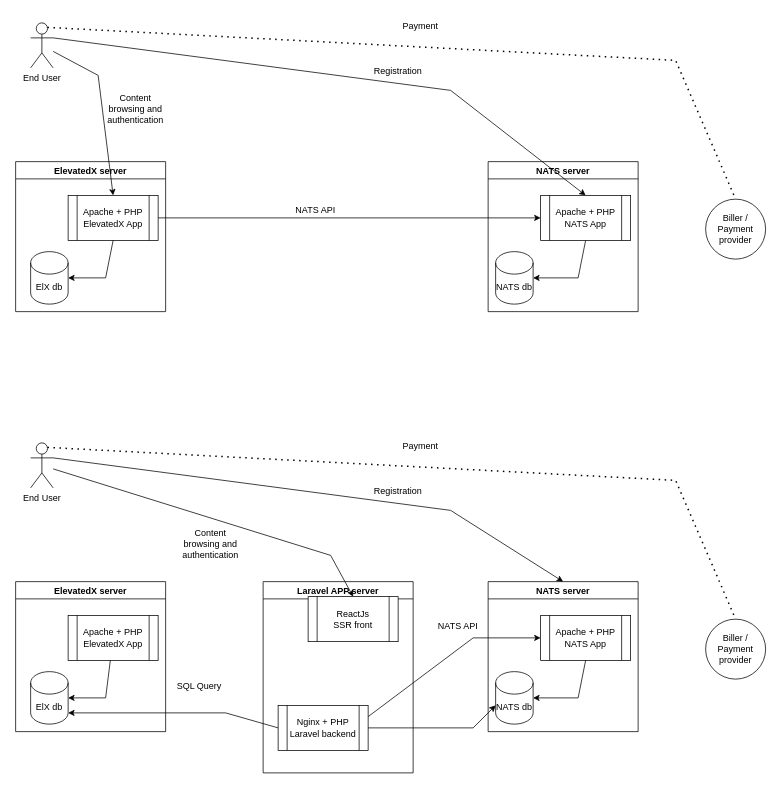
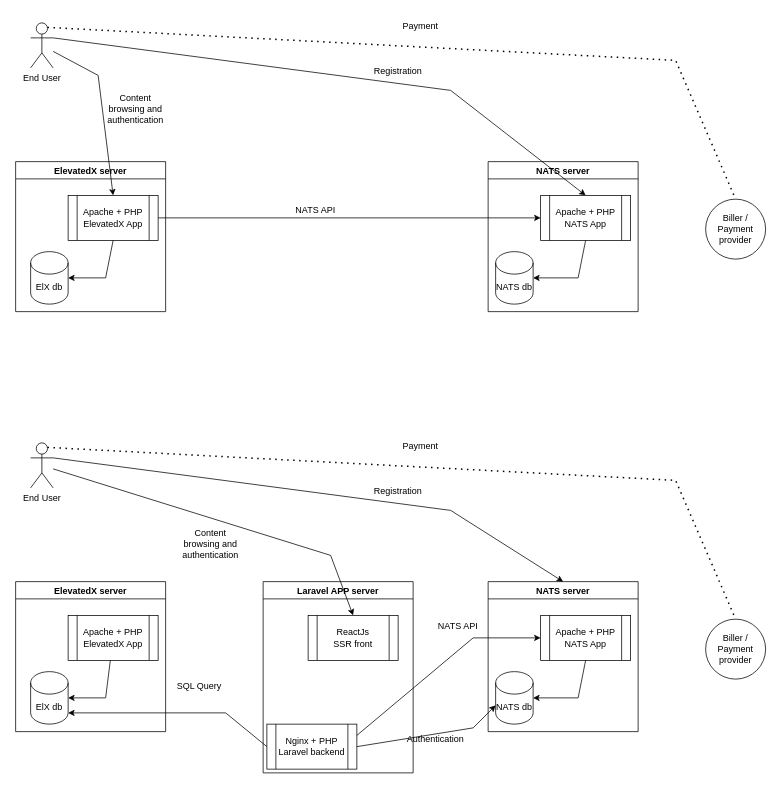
node "ReactJs SSR front": moved (353, 619) -> (353, 638)
node "Nginx + PHP Laravel backend": moved (323, 728) -> (312, 747)
node "Authentication": added
